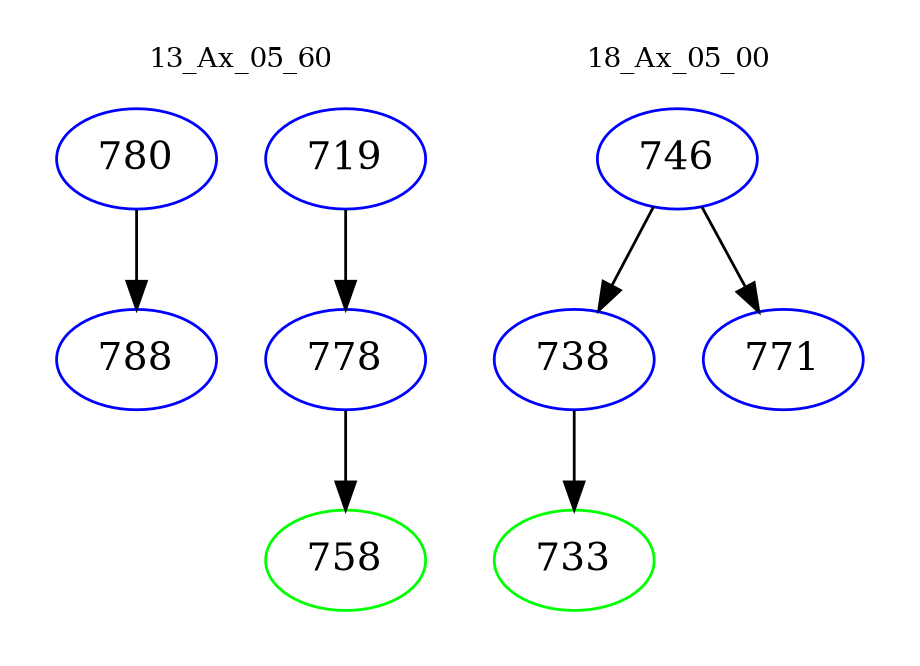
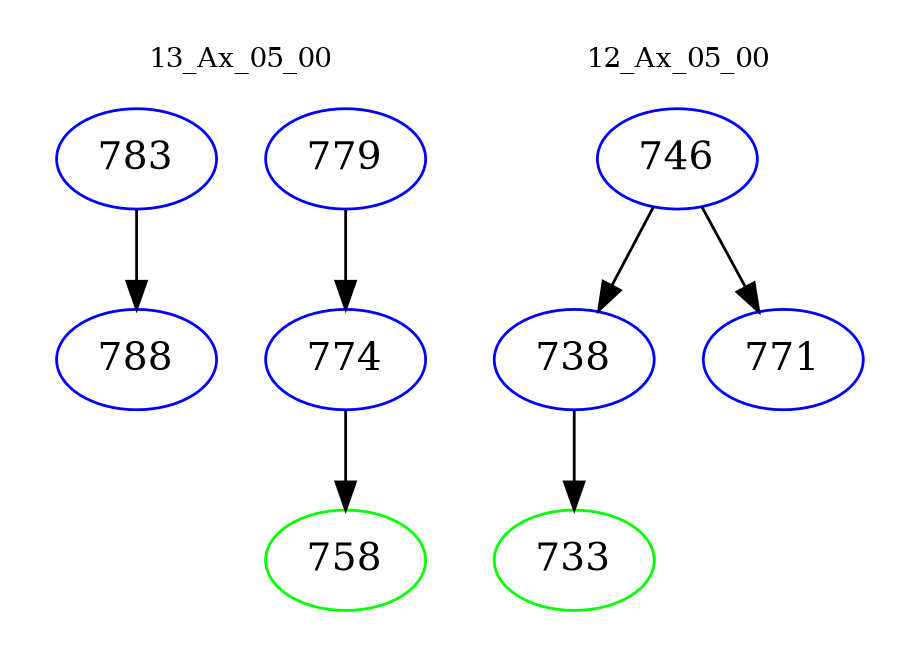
cluster "13_Ax_05_60": label "13_Ax_05_60" -> "13_Ax_05_00"
cluster "18_Ax_05_00": label "18_Ax_05_00" -> "12_Ax_05_00"
node "780": label "780" -> "783"
node "719": label "719" -> "779"
node "778": label "778" -> "774"
